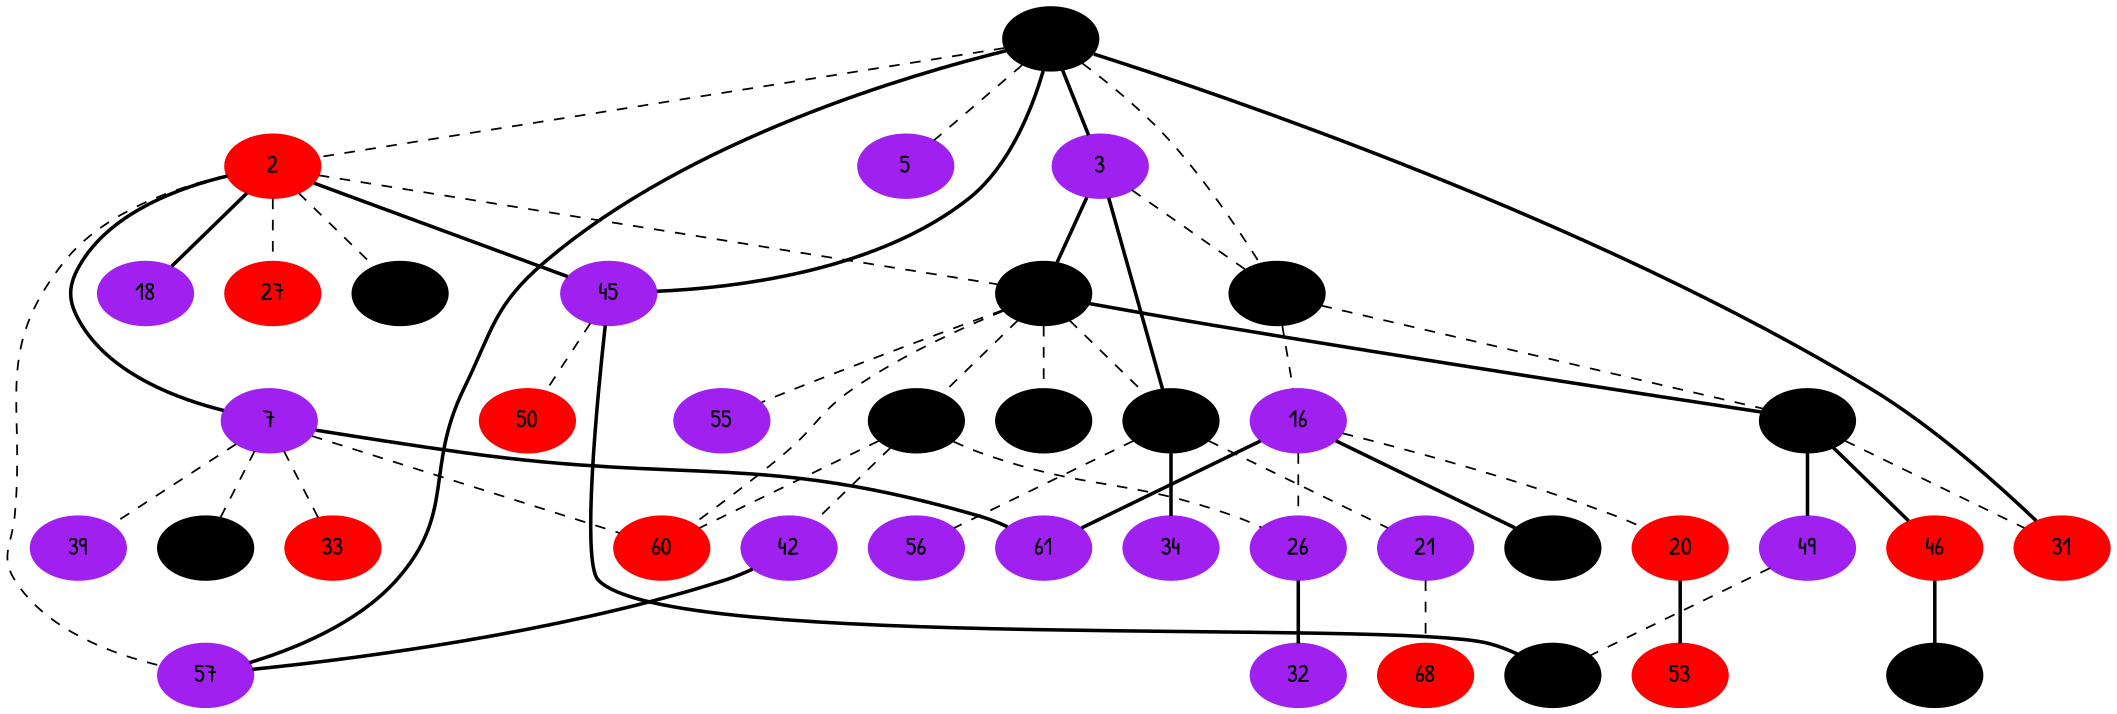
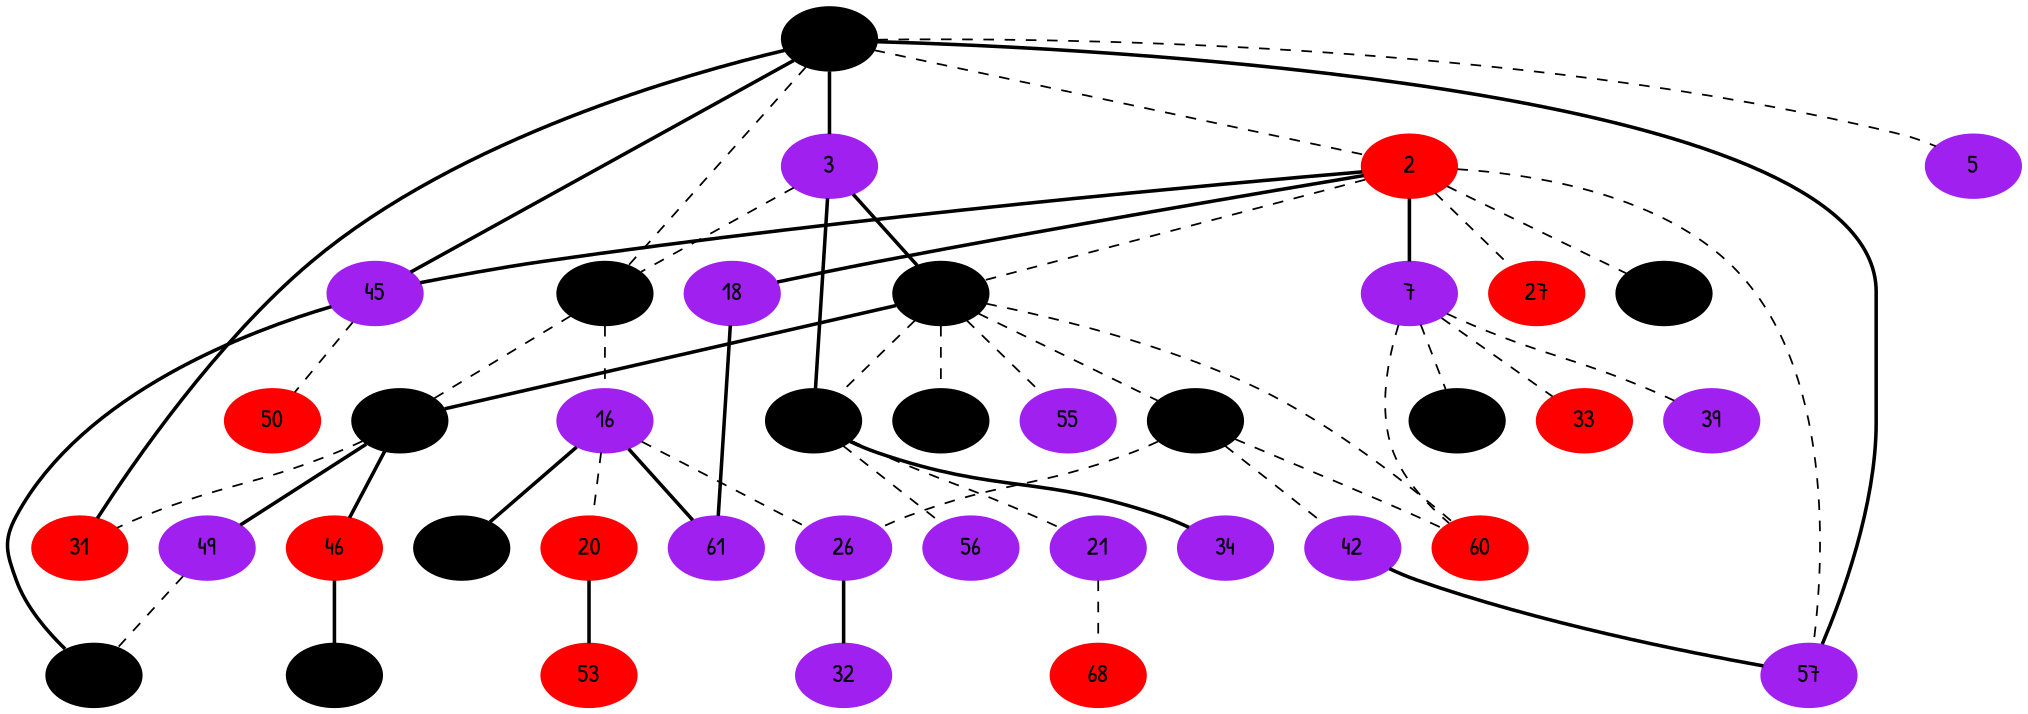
edge "7" -- "61": now "18" -- "61"
